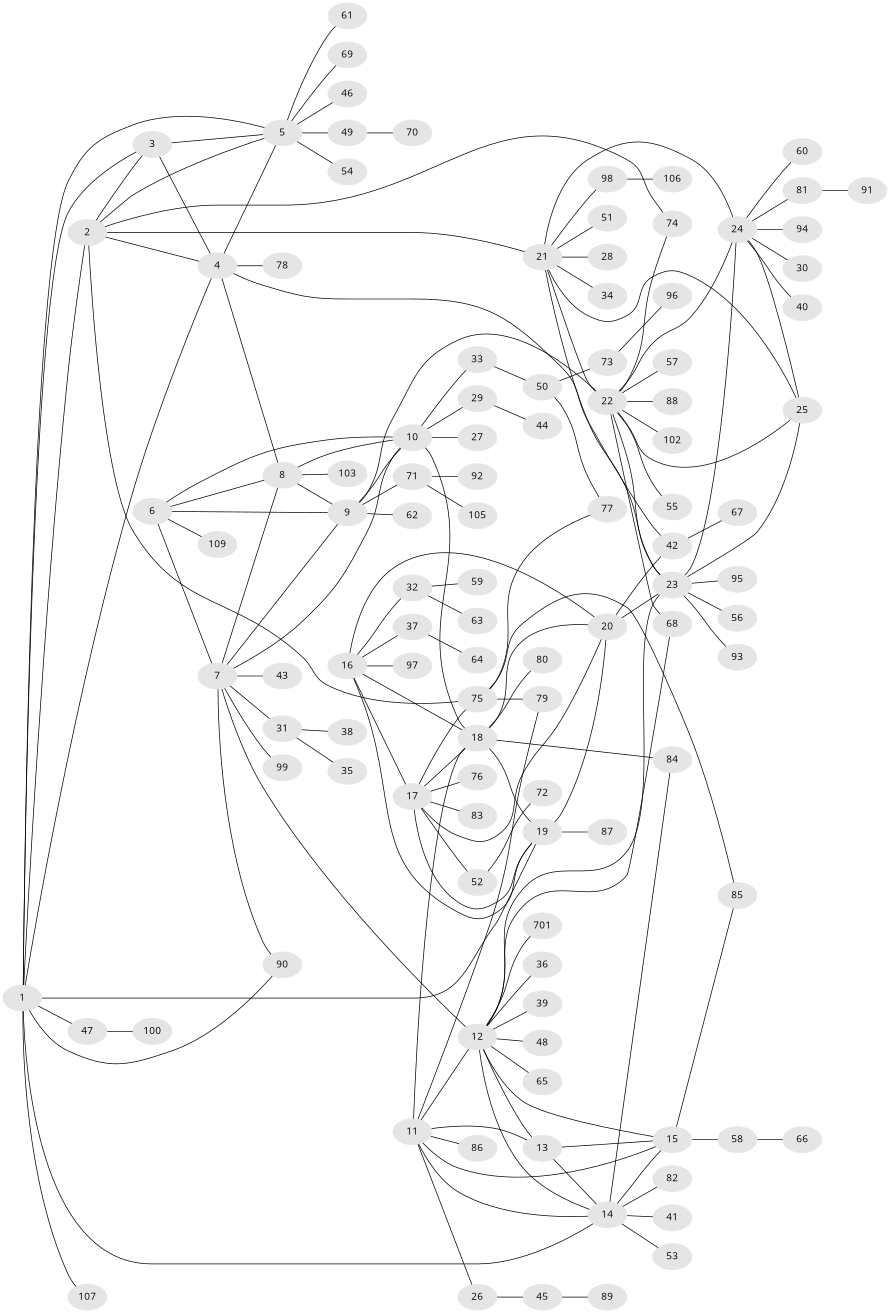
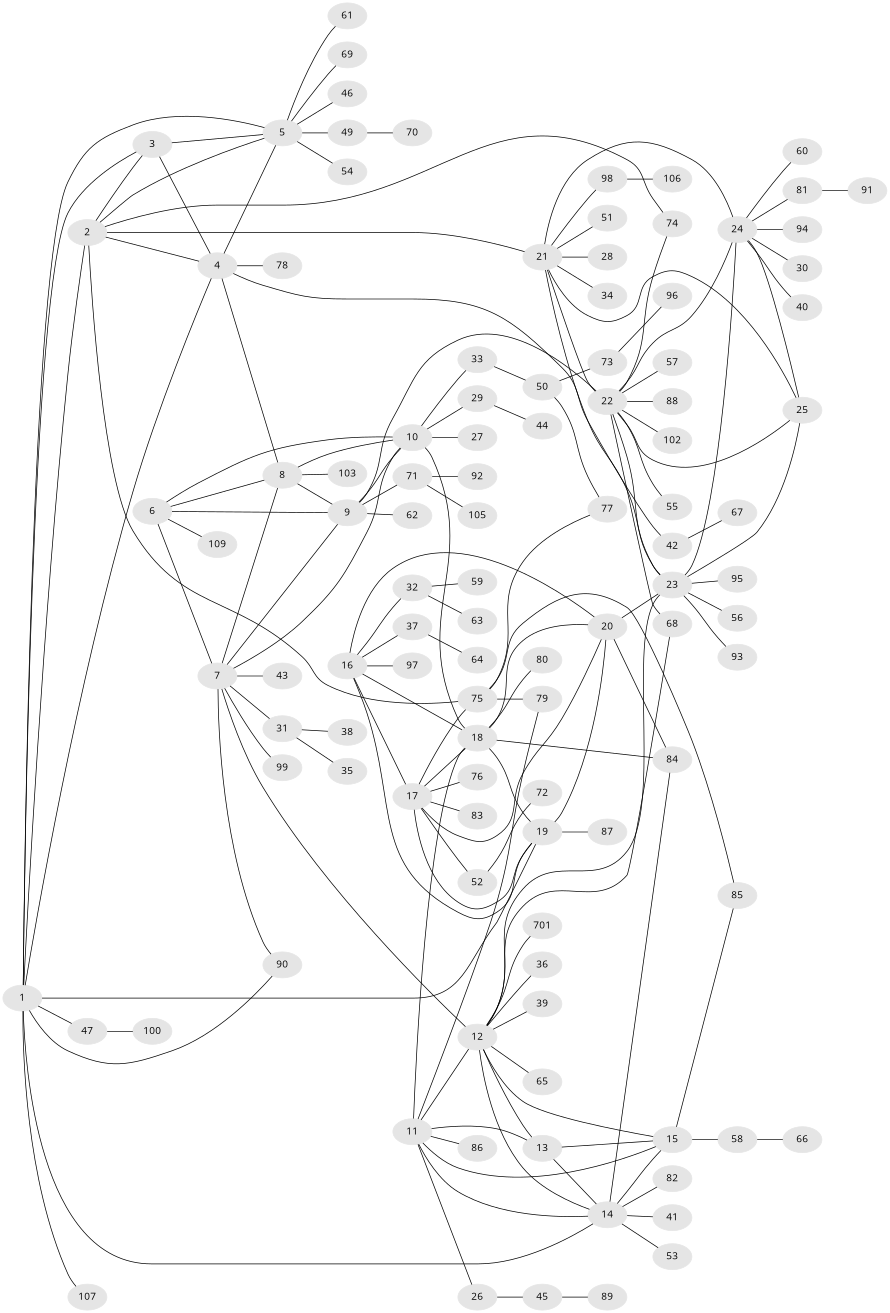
edge "42" -- "20": now "84" -- "20"
node "48": removed
